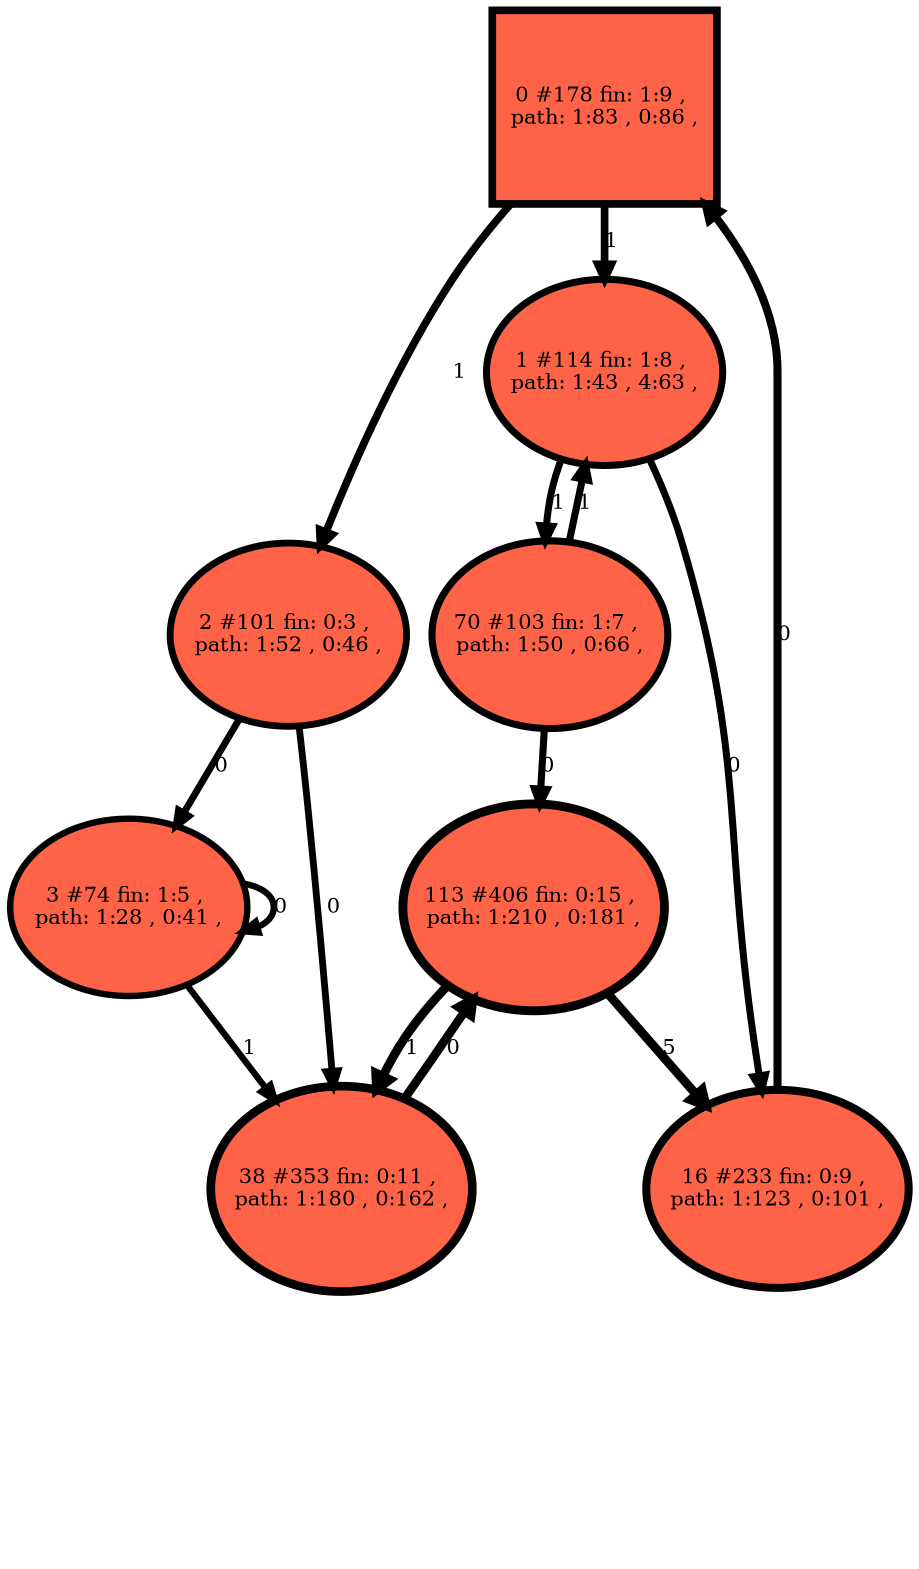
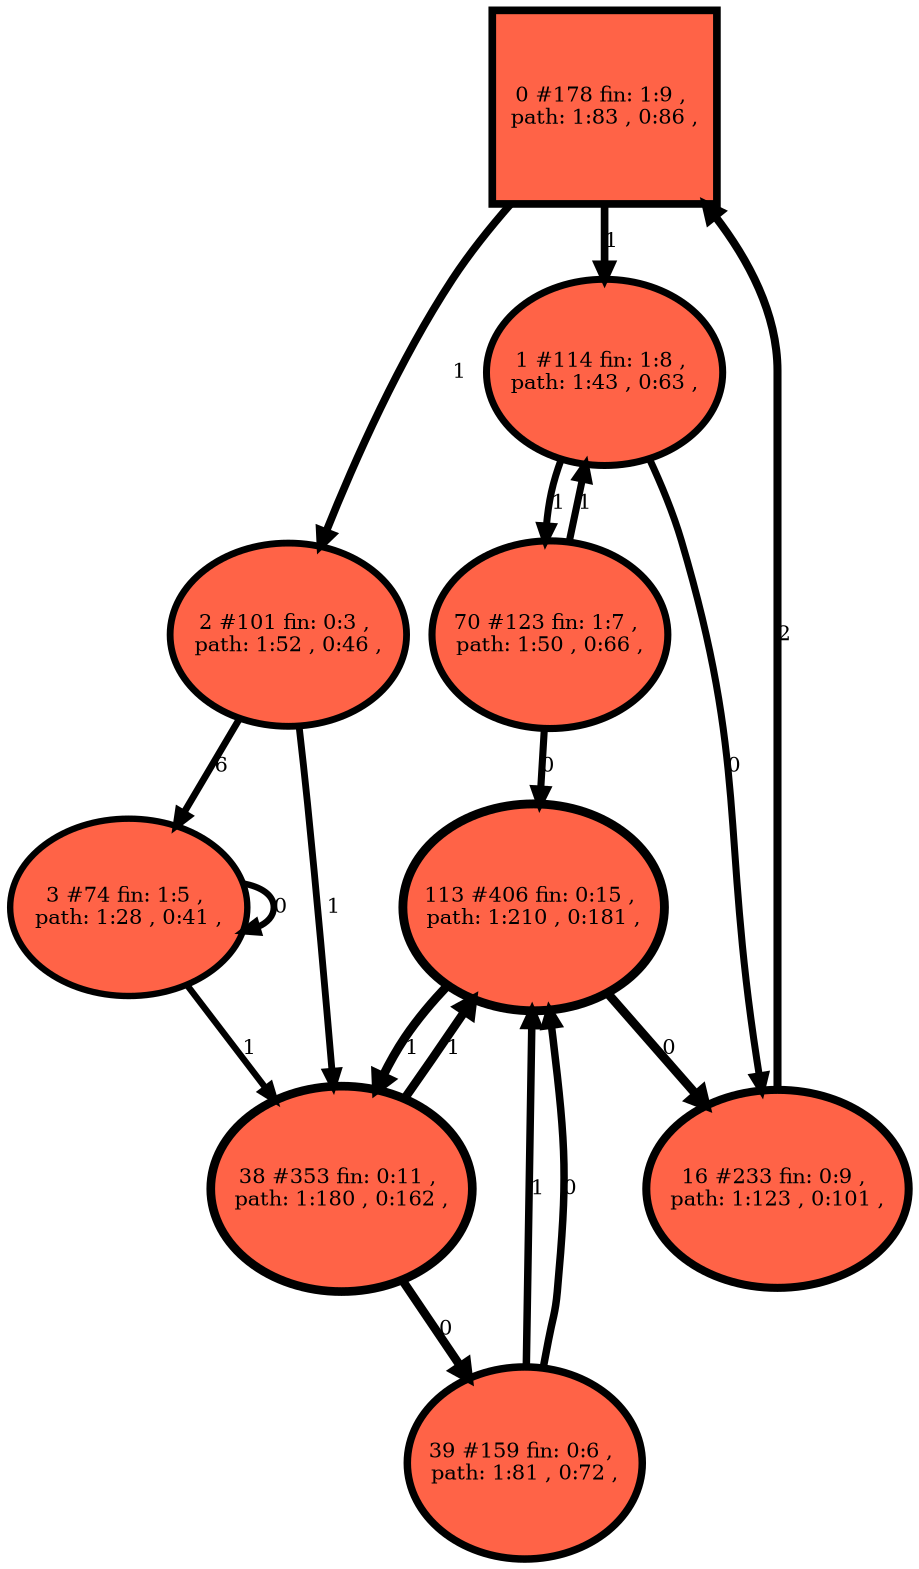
node "1 #114 fin: 1:8 , path: 1:43 , 4:63 ,": label "1 #114 fin: 1:8 , path: 1:43 , 4:63 ," -> "1 #114 fin: 1:8 , path: 1:43 , 0:63 ,"
node "70 #103 fin: 1:7 , path: 1:50 , 0:66 ,": label "70 #103 fin: 1:7 , path: 1:50 , 0:66 ," -> "70 #123 fin: 1:7 , path: 1:50 , 0:66 ,"
edge "16 #233 fin: 0:9 , path: 1:123 , 0:101 ," -> "0 #178 fin: 1:9 , path: 1:83 , 0:86 ,": label "0 " -> "2 "
edge "2 #101 fin: 0:3 , path: 1:52 , 0:46 ," -> "3 #74 fin: 1:5 , path: 1:28 , 0:41 ,": label "0 " -> "6 "
edge "2 #101 fin: 0:3 , path: 1:52 , 0:46 ," -> "38 #353 fin: 0:11 , path: 1:180 , 0:162 ,": label "0 " -> "1 "
edge "38 #353 fin: 0:11 , path: 1:180 , 0:162 ," -> "113 #406 fin: 0:15 , path: 1:210 , 0:181 ,": label "0 " -> "1 "
edge "113 #406 fin: 0:15 , path: 1:210 , 0:181 ," -> "16 #233 fin: 0:9 , path: 1:123 , 0:101 ,": label "5 " -> "0 "
node "39 #159 fin: 0:6 , path: 1:81 , 0:72 ,": added
